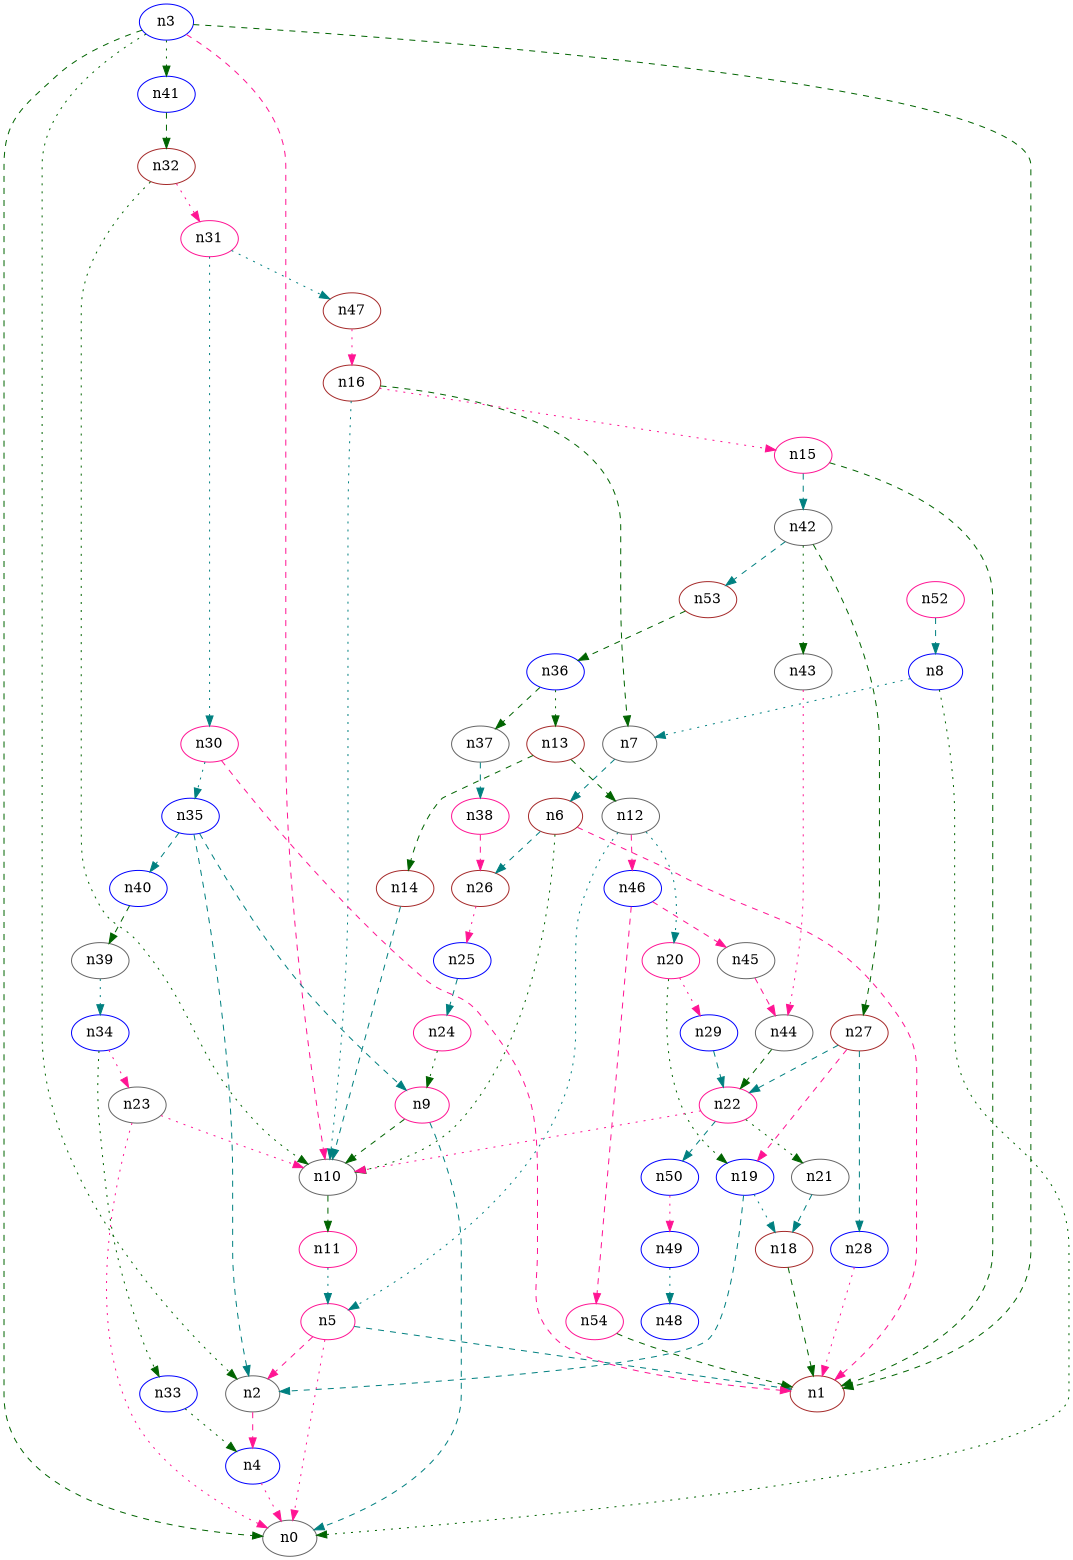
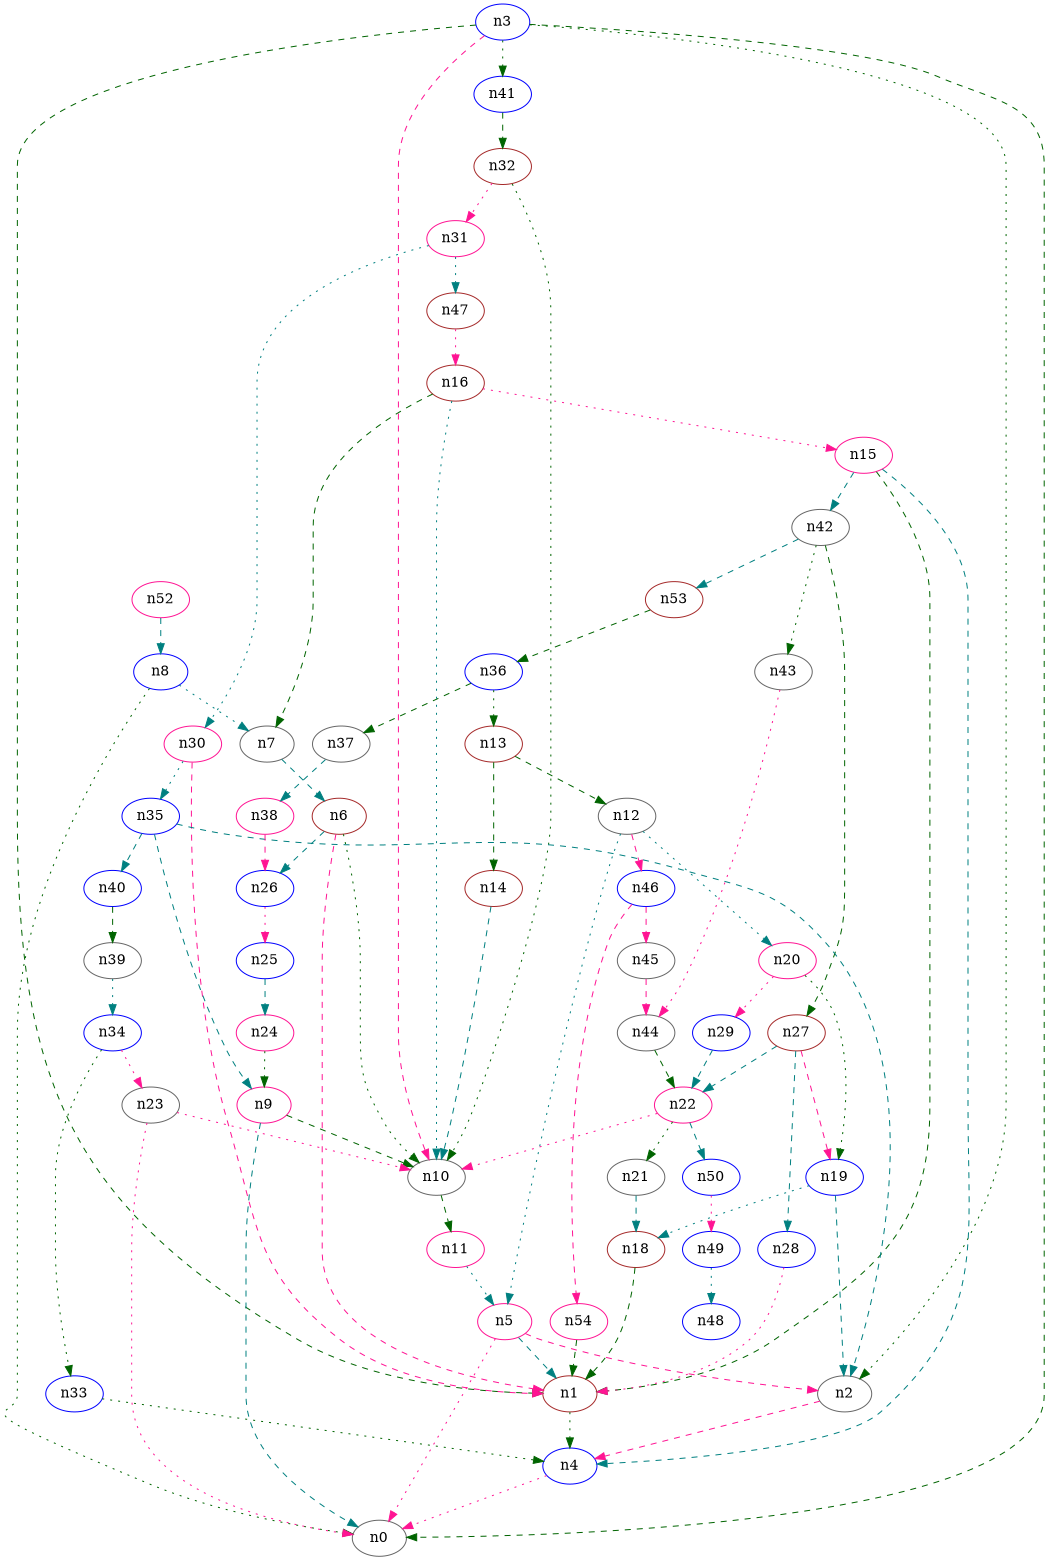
node "n26": color brown -> blue
edge "n15" -> "n4": added
edge "n1" -> "n4": added
